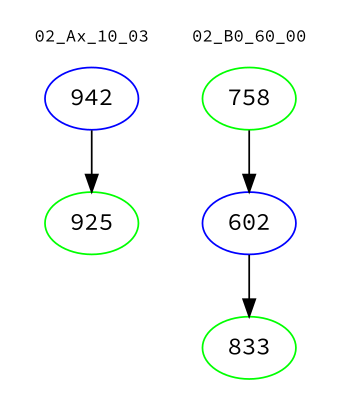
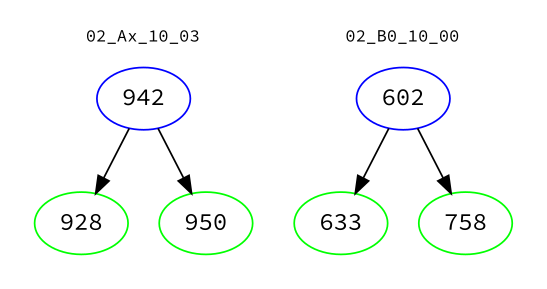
cluster "02_B0_60_00": label "02_B0_60_00" -> "02_B0_10_00"
edge "758" -> "602": reversed
node "925": label "925" -> "928"
node "950": added
node "833": label "833" -> "633"
